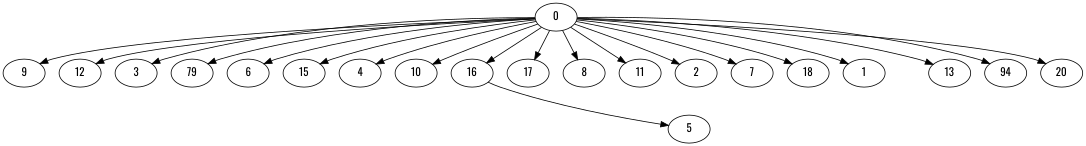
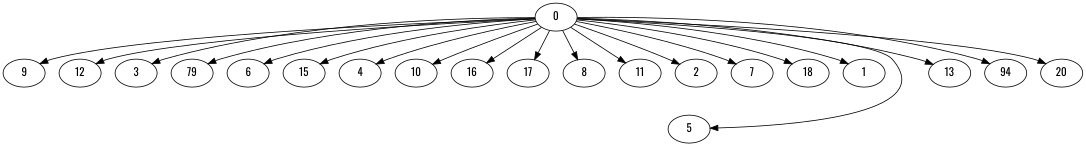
edge "16" -> "5": now "0" -> "5"
